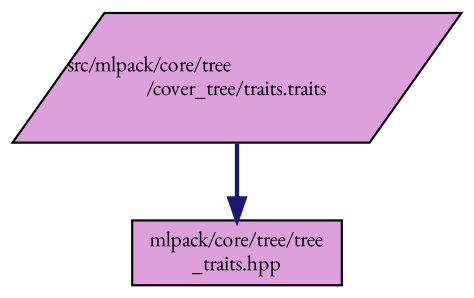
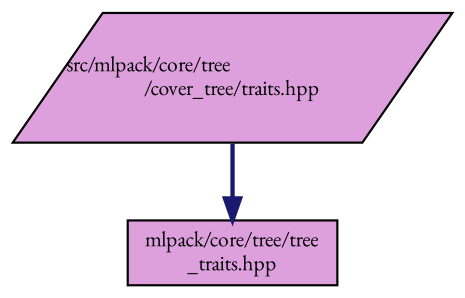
node "src/mlpack/core/tree /cover_tree/traits.traits": label "src/mlpack/core/tree /cover_tree/traits.traits" -> "src/mlpack/core/tree /cover_tree/traits.hpp"
